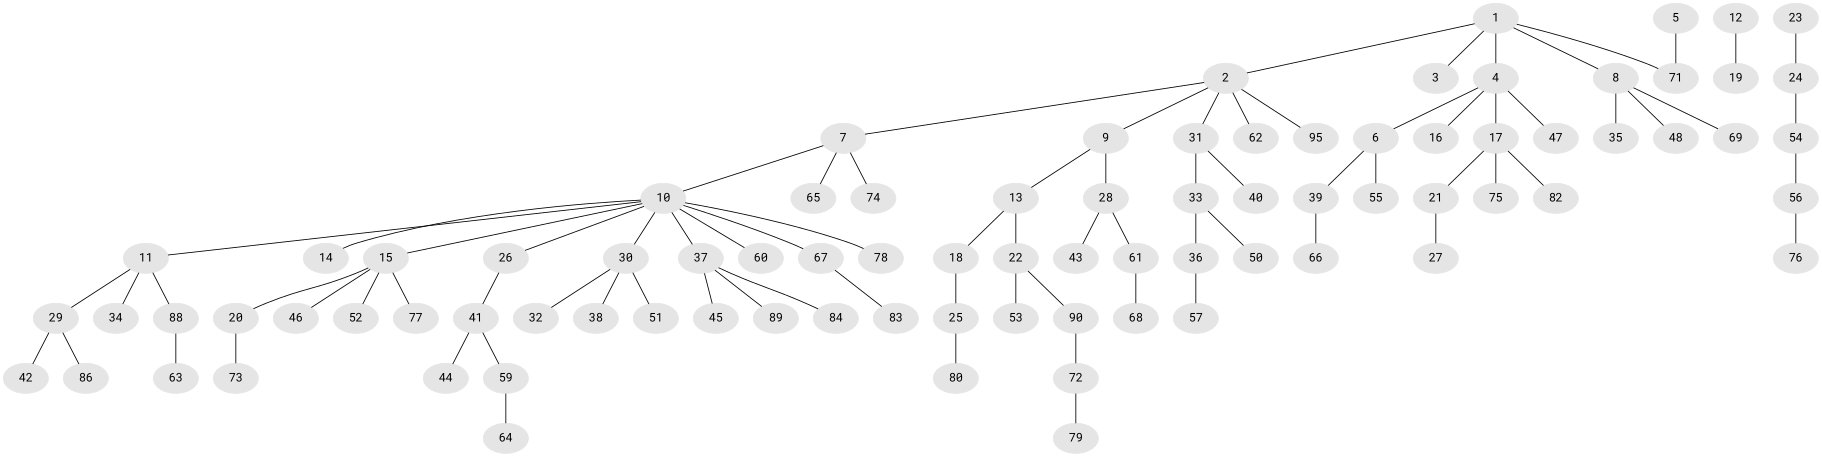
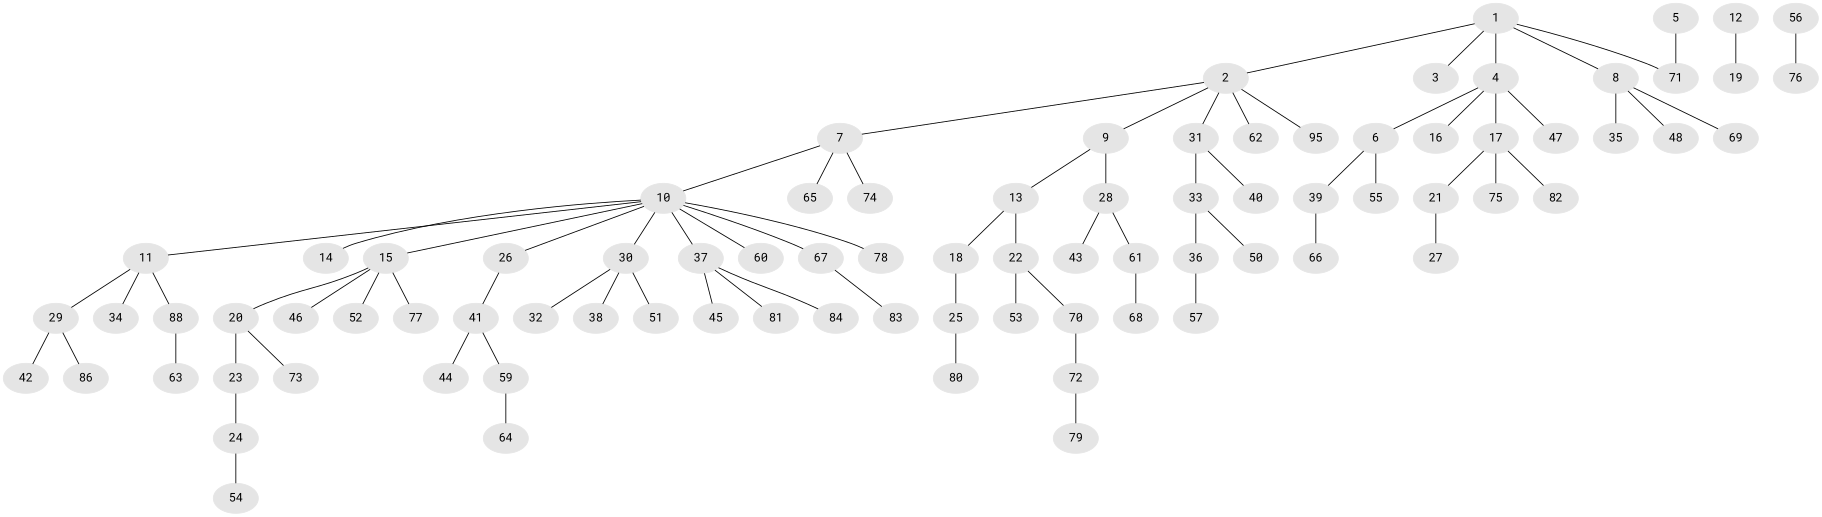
edge "54" -- "56": removed
node "89": label "89" -> "81"
node "90": label "90" -> "70"
edge "20" -- "23": added
